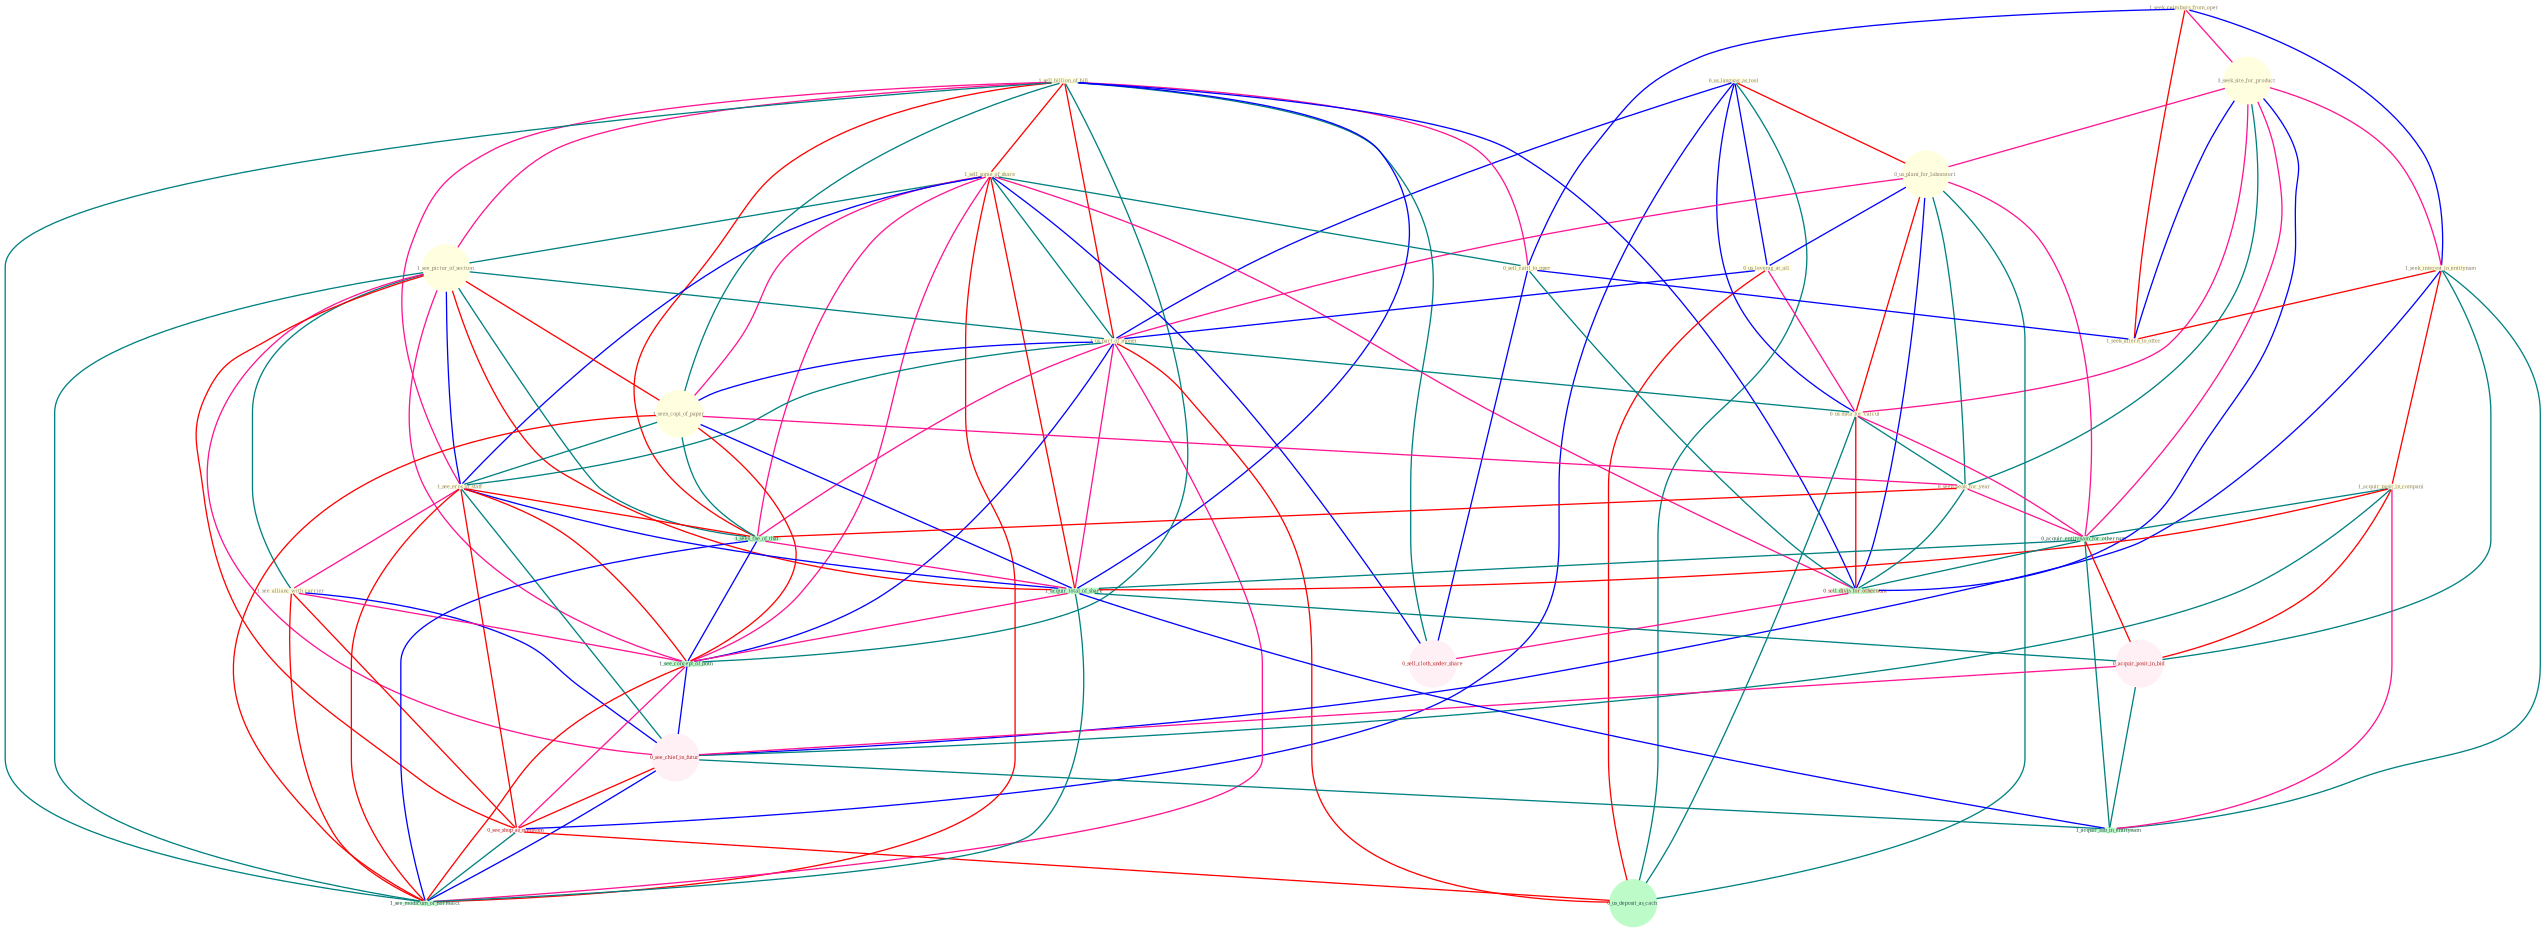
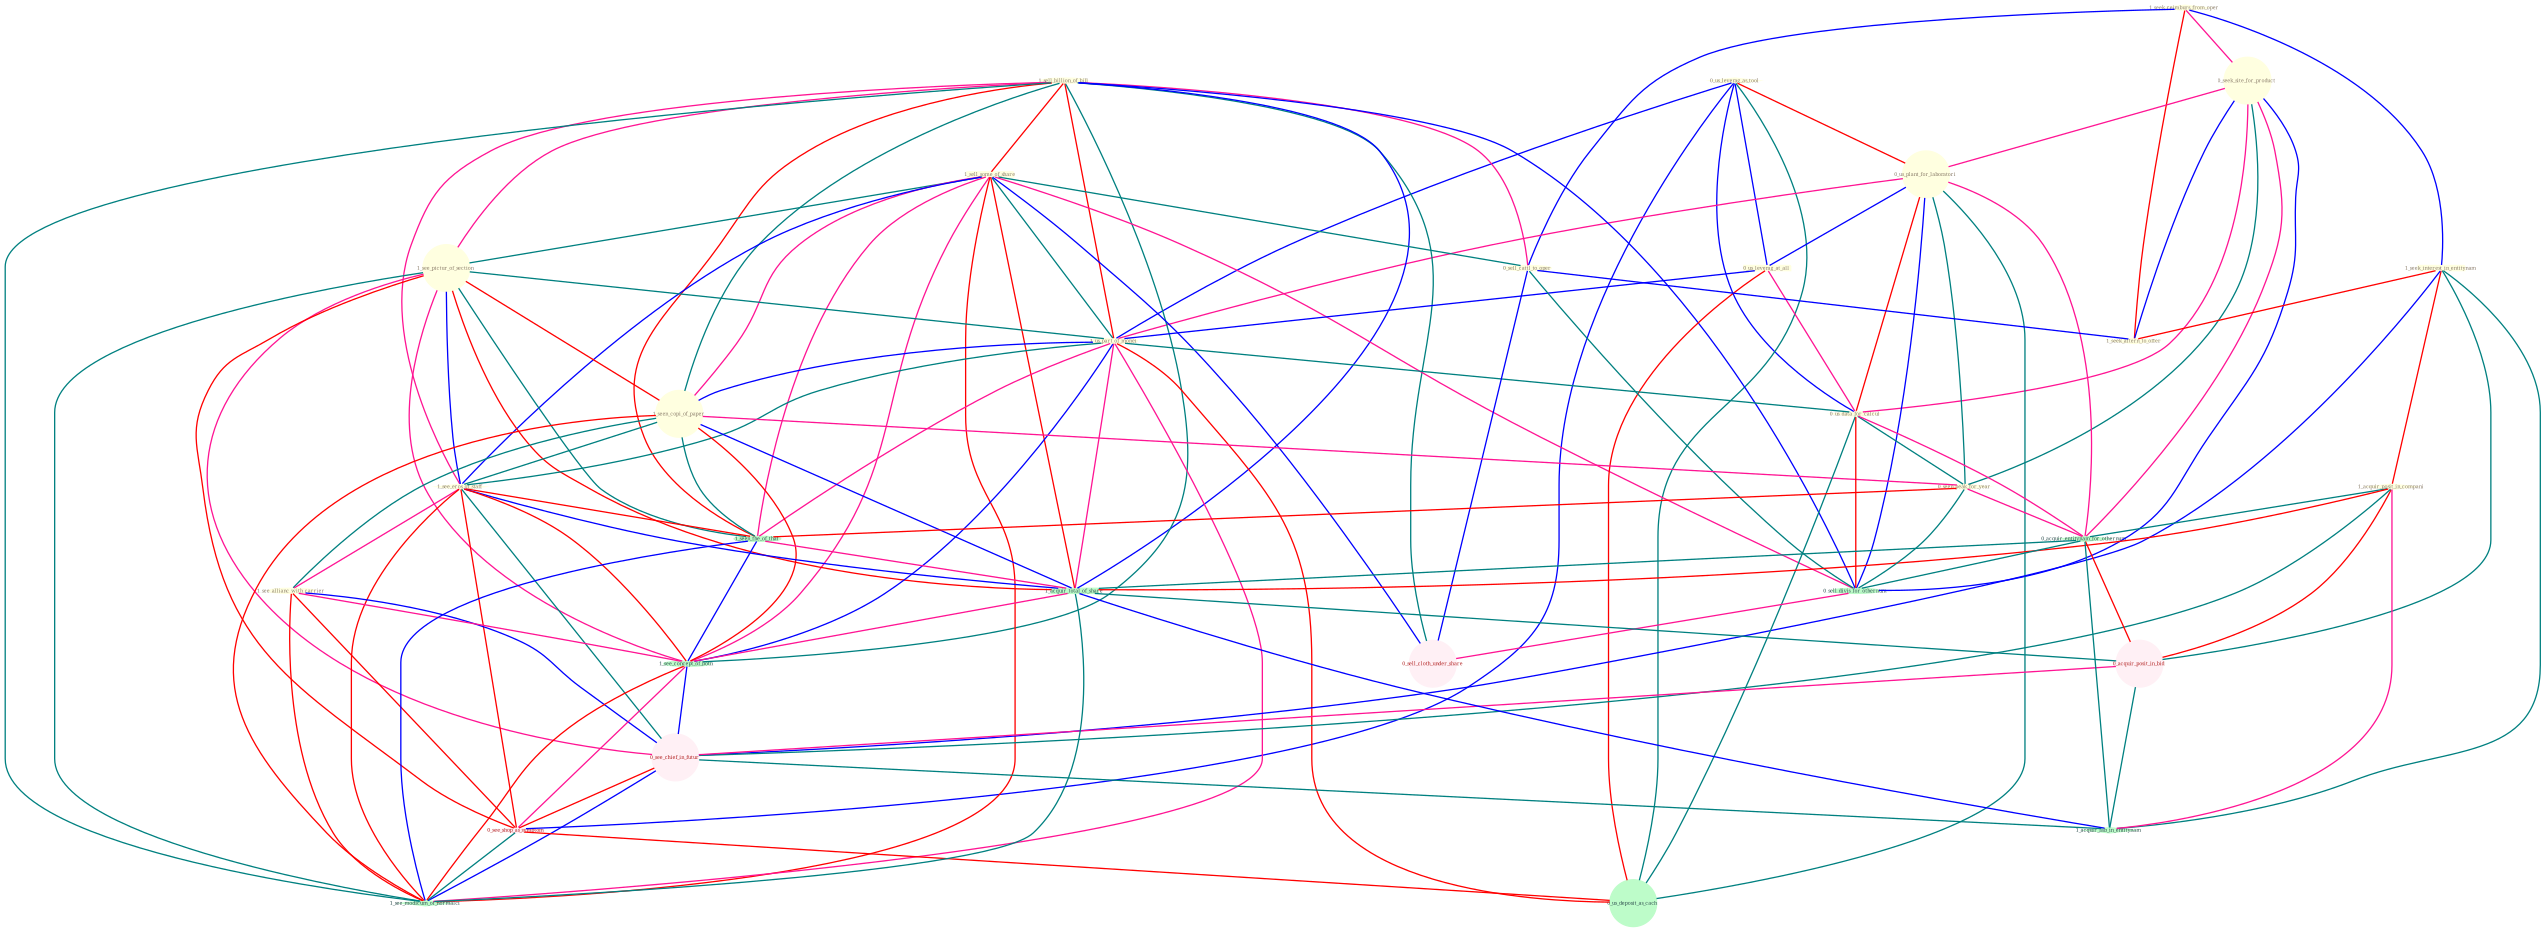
node "0_us_languag_as_tool": label "0_us_languag_as_tool" -> "0_us_leverag_as_tool"
edge "0_seek_site_for_product" -- "1_seek_interest_in_entitynam": removed
edge "1_see_pictur_of_section" -- "1_see_allianc_with_carrier": now "1_seen_copi_of_paper" -- "1_see_allianc_with_carrier"
node "0_sell_divis_for_othernum": fontcolor #b22222 -> #2f4f4f
